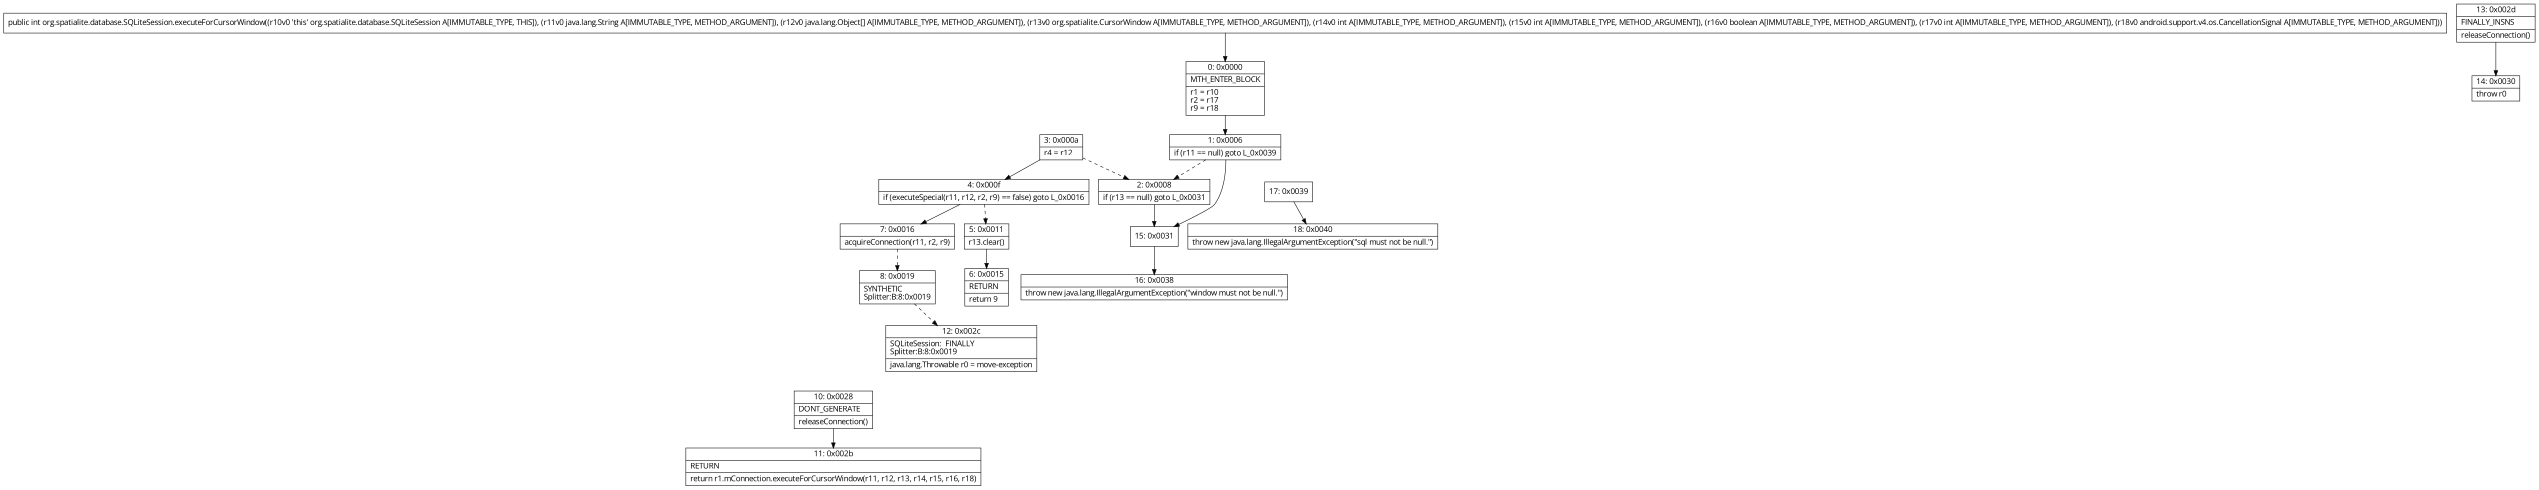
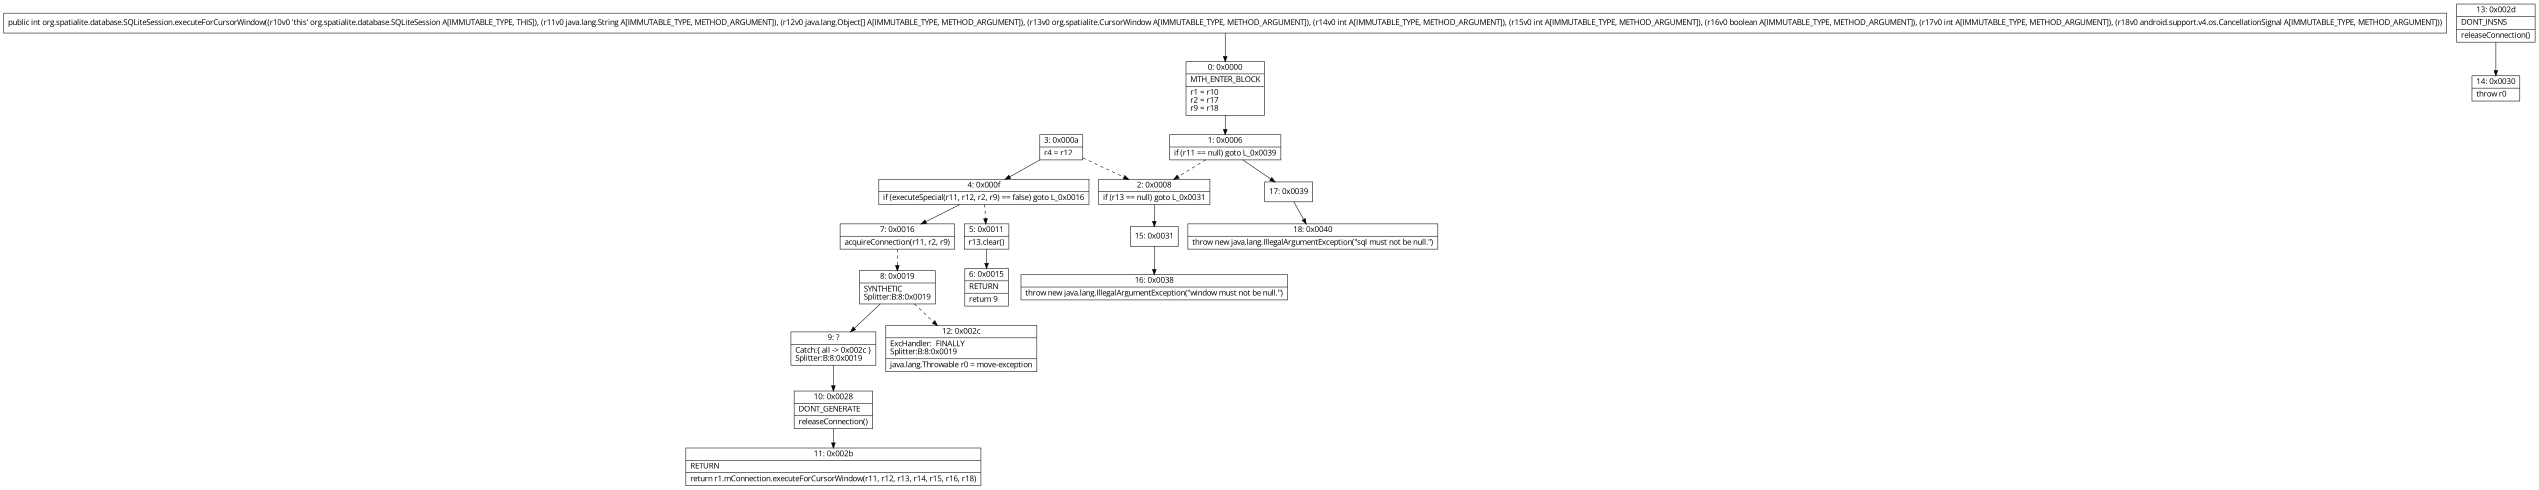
node "13: 0x002d": text "FINALLY_INSNS" -> "DONT_INSNS"
edge "1: 0x0006" -> "15: 0x0031": now "1: 0x0006" -> "17: 0x0039"
node "12: 0x002c": text "SQLiteSession:  FINALLY" -> "ExcHandler:  FINALLY"
node "9: ?": added
